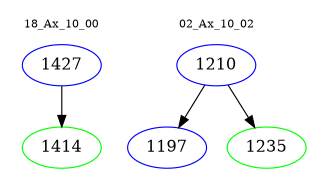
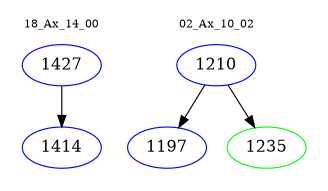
cluster "18_Ax_10_00": label "18_Ax_10_00" -> "18_Ax_14_00"
node "1414": color green -> blue
